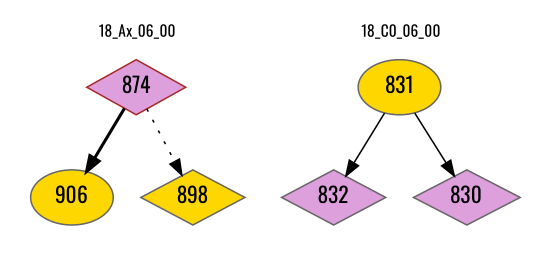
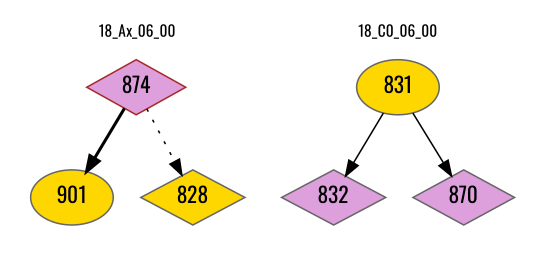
node "906": label "906" -> "901"
node "898": label "898" -> "828"
node "830": label "830" -> "870"
